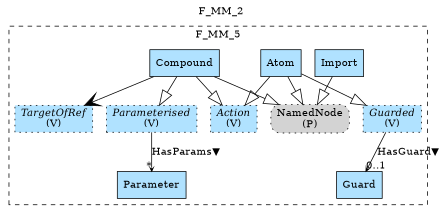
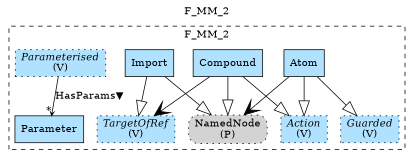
cluster "F_MM_5": label "F_MM_5" -> "F_MM_2"
edge "Atom" -> "NamedNode": arrowhead onormal -> vee
edge "Compound" -> "Parameterised": removed
edge "Import" -> "TargetOfRef": added
node "Guard": removed
